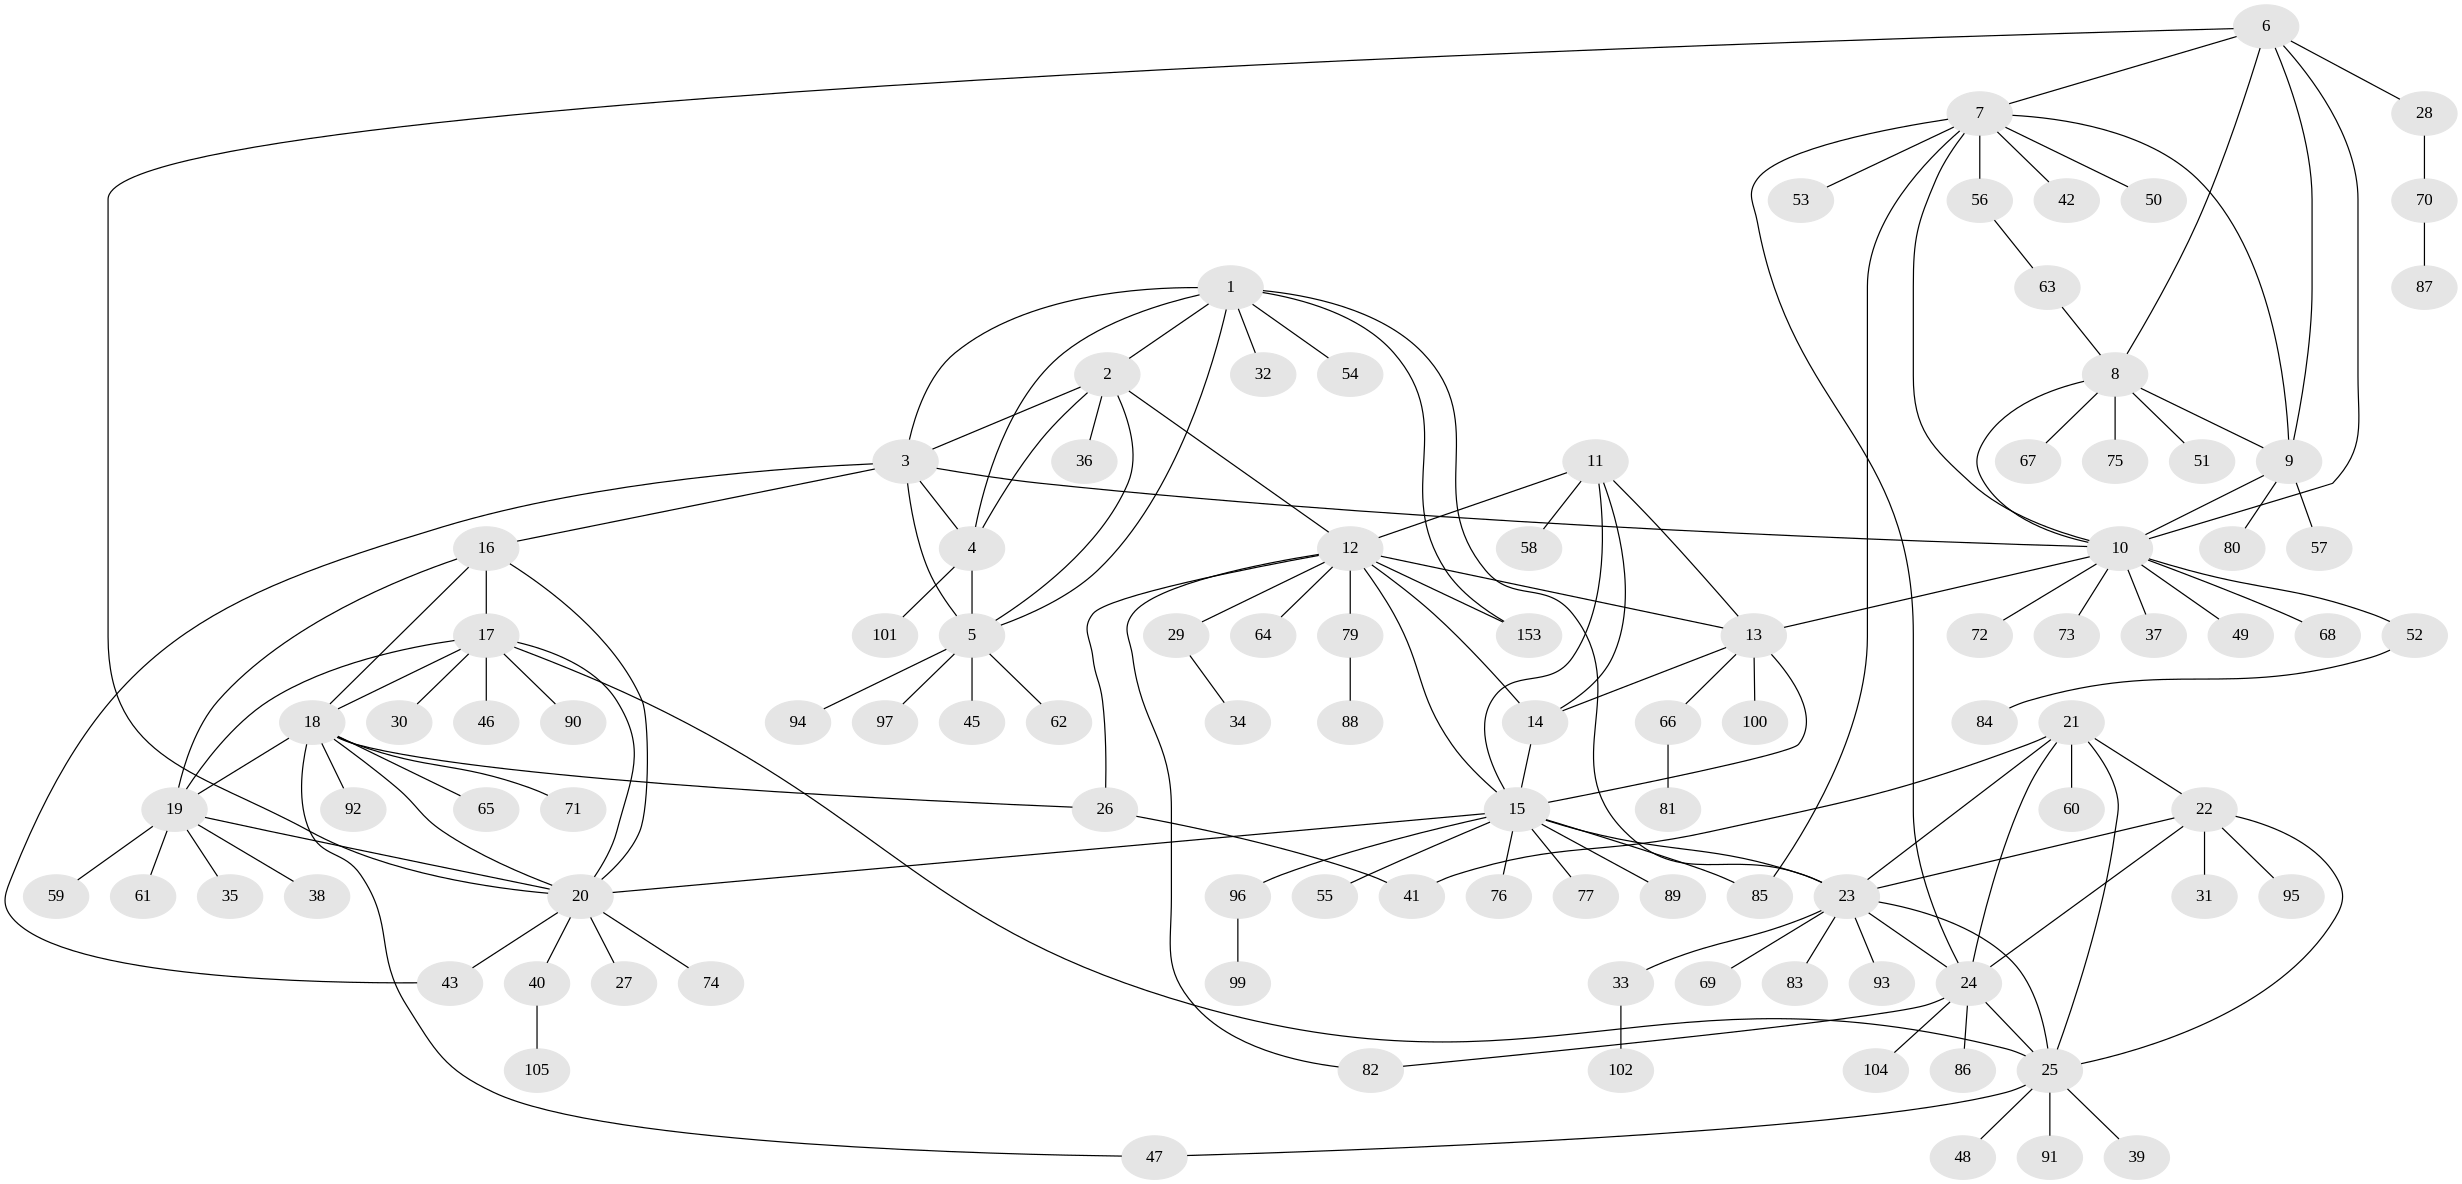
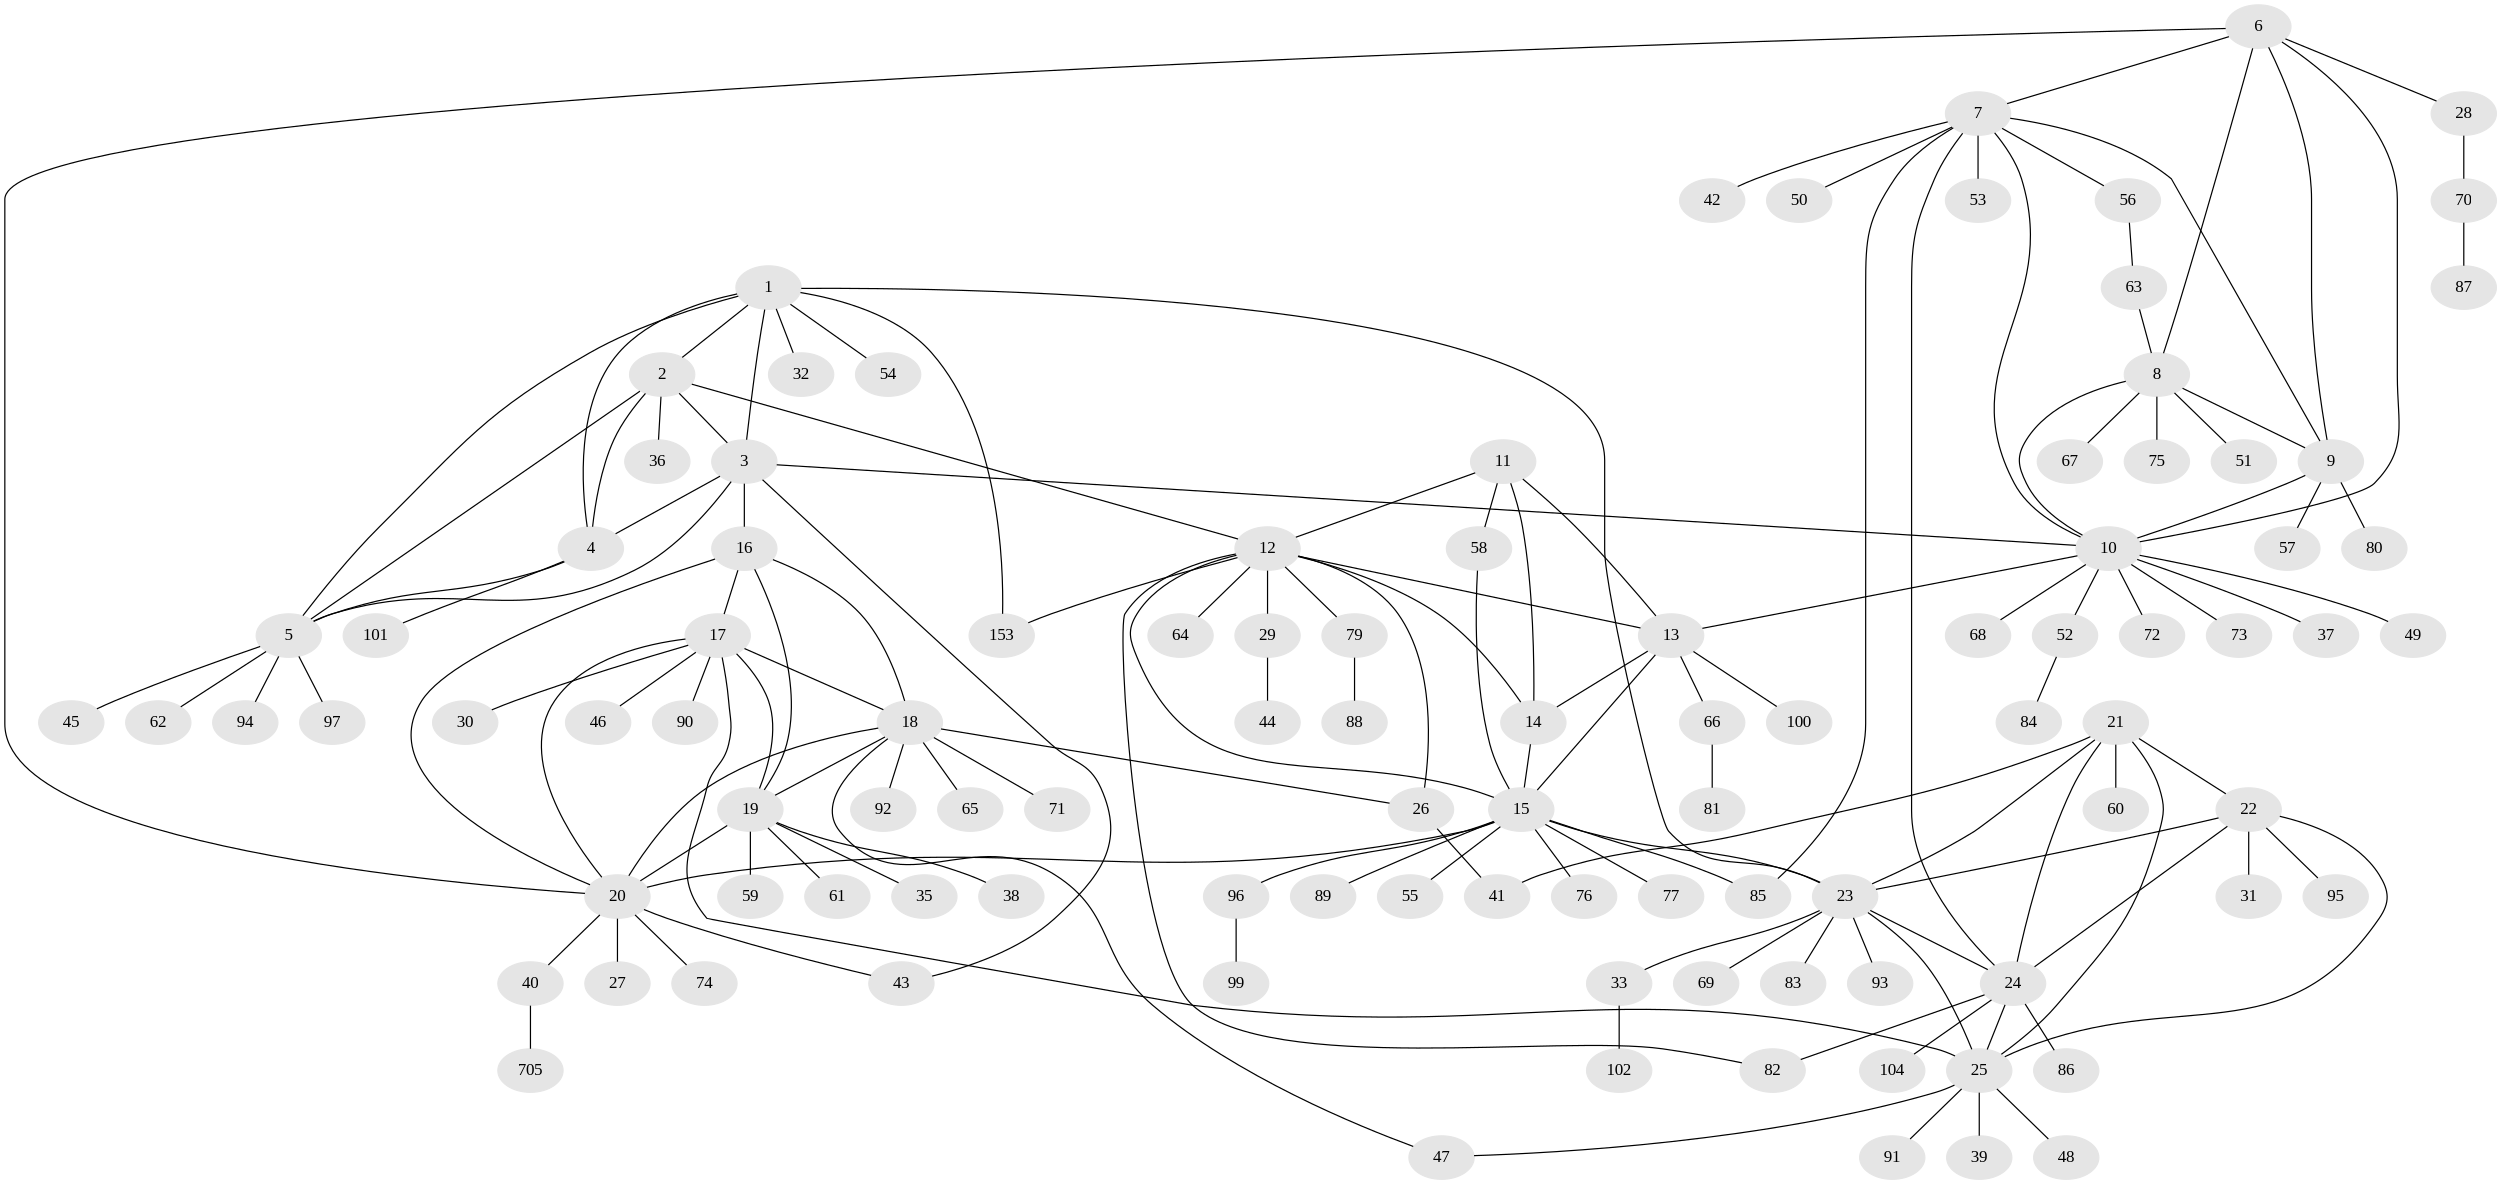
edge "11" -- "15": now "58" -- "15"
node "34": label "34" -> "44"
node "105": label "105" -> "705"
